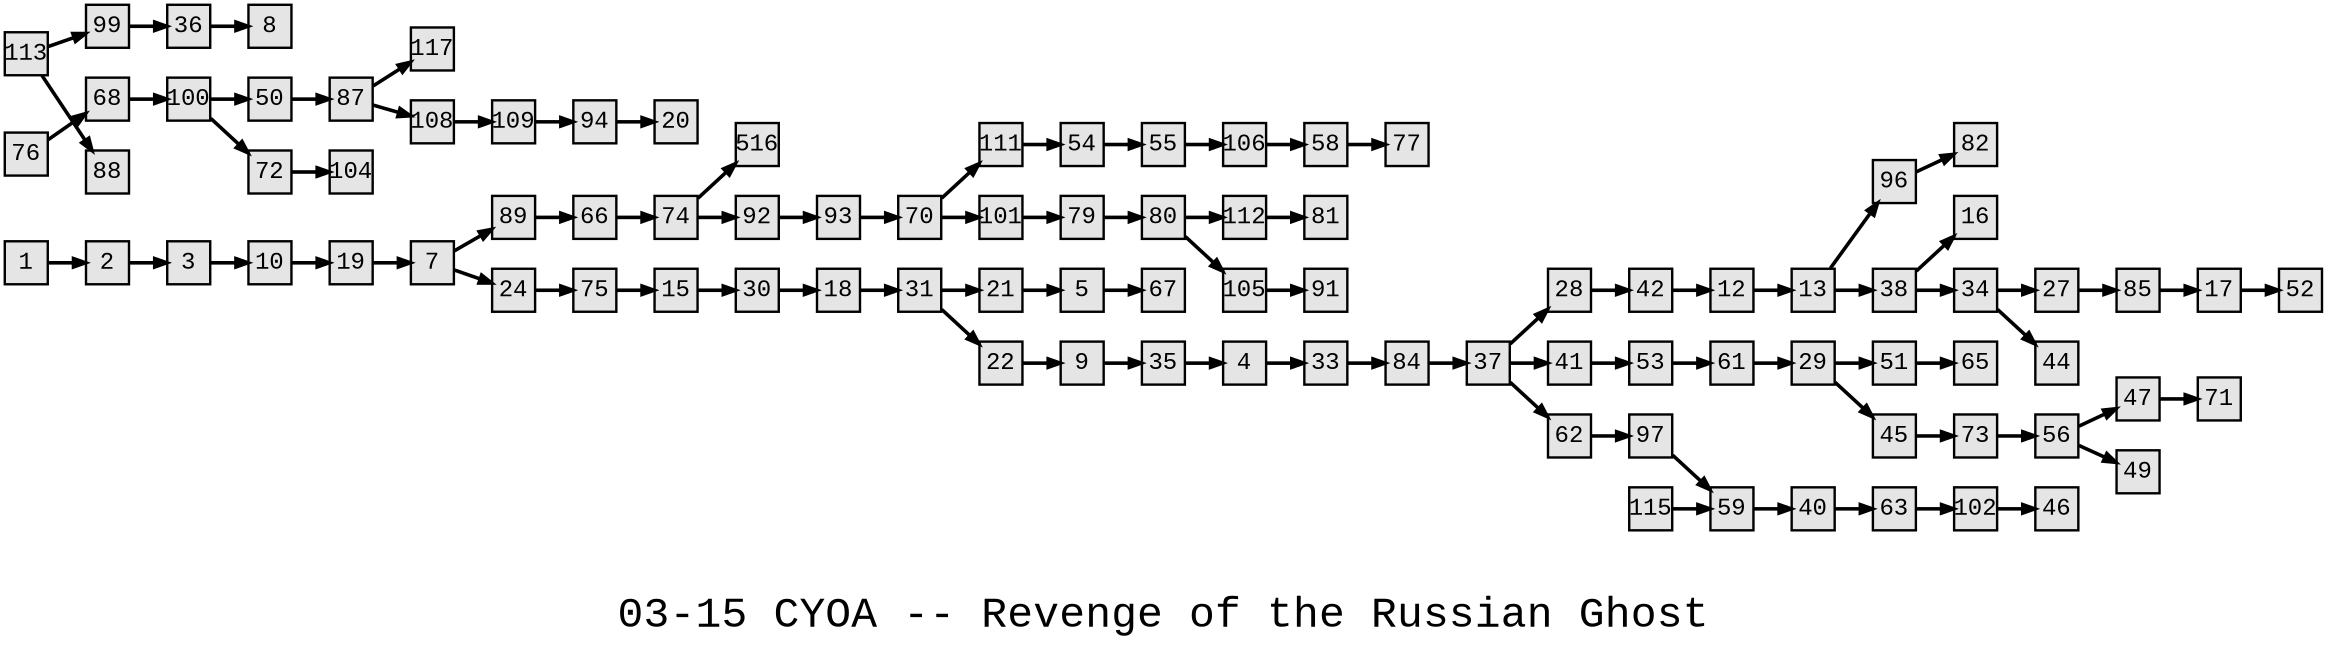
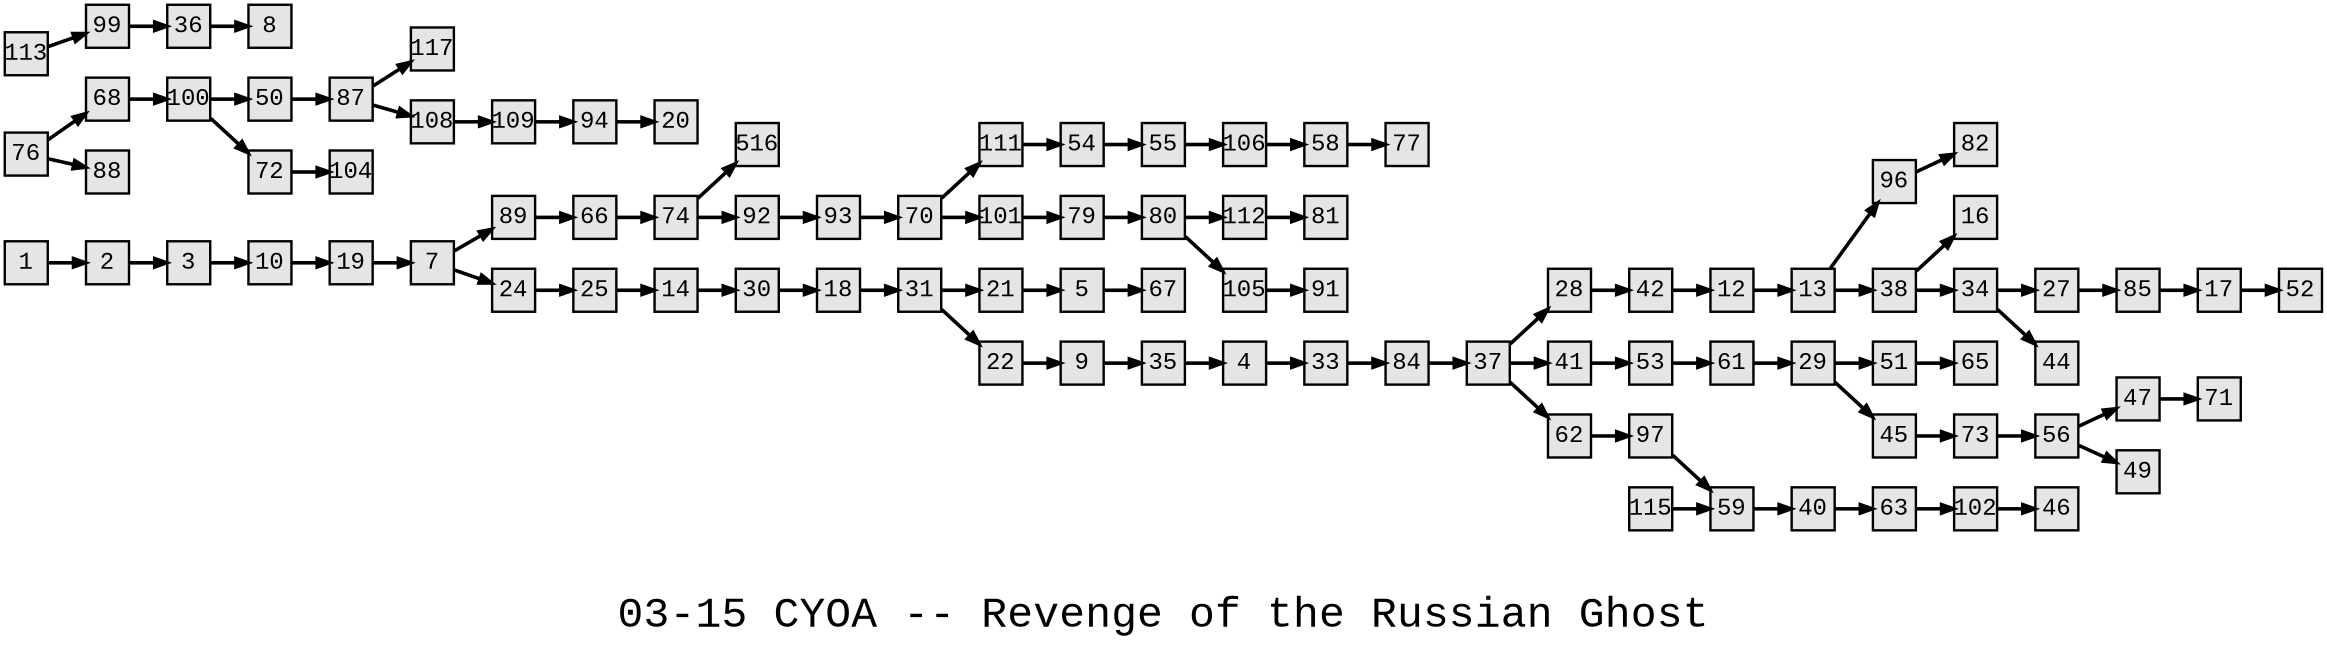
edge "113" -> "88": now "76" -> "88"
node "75": label "75" -> "25"
node "15": label "15" -> "14"
